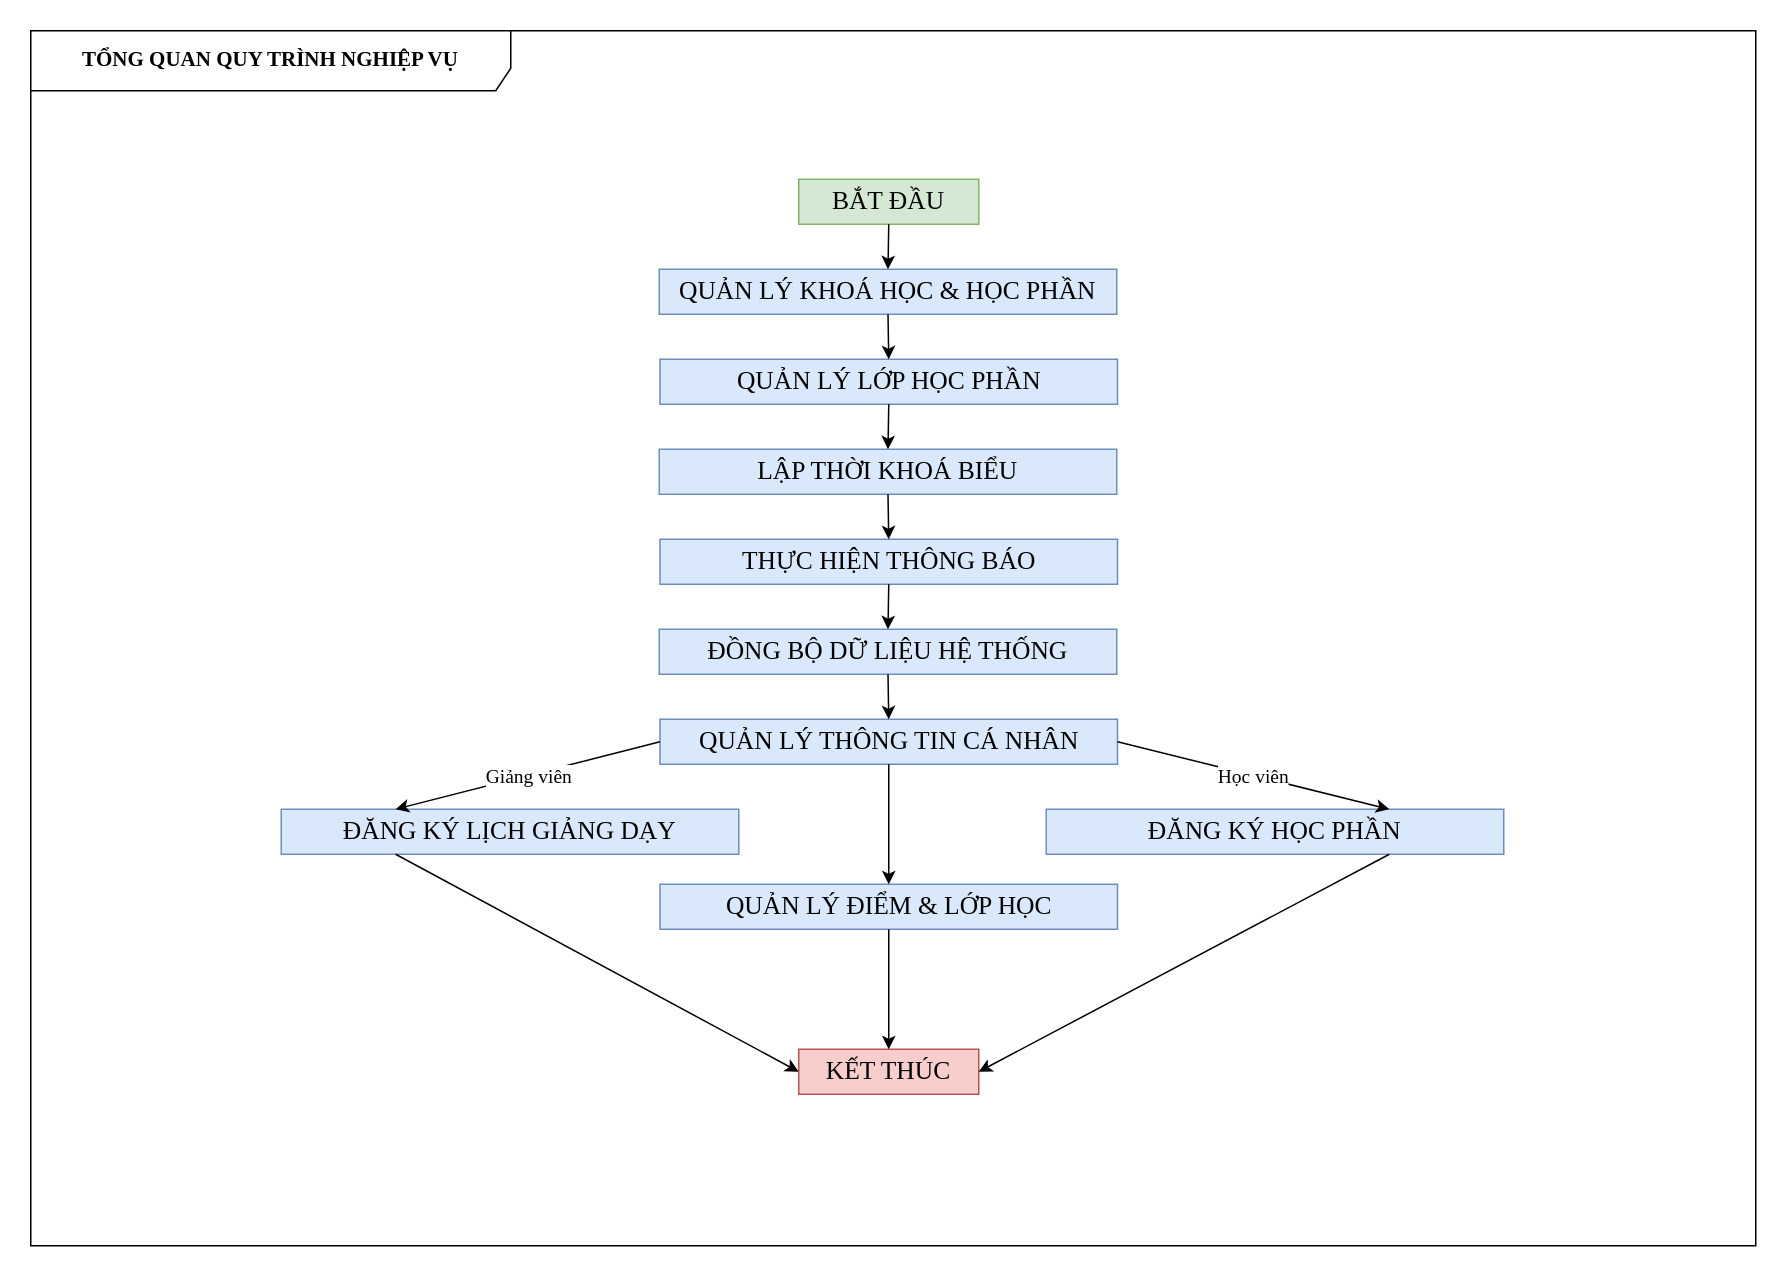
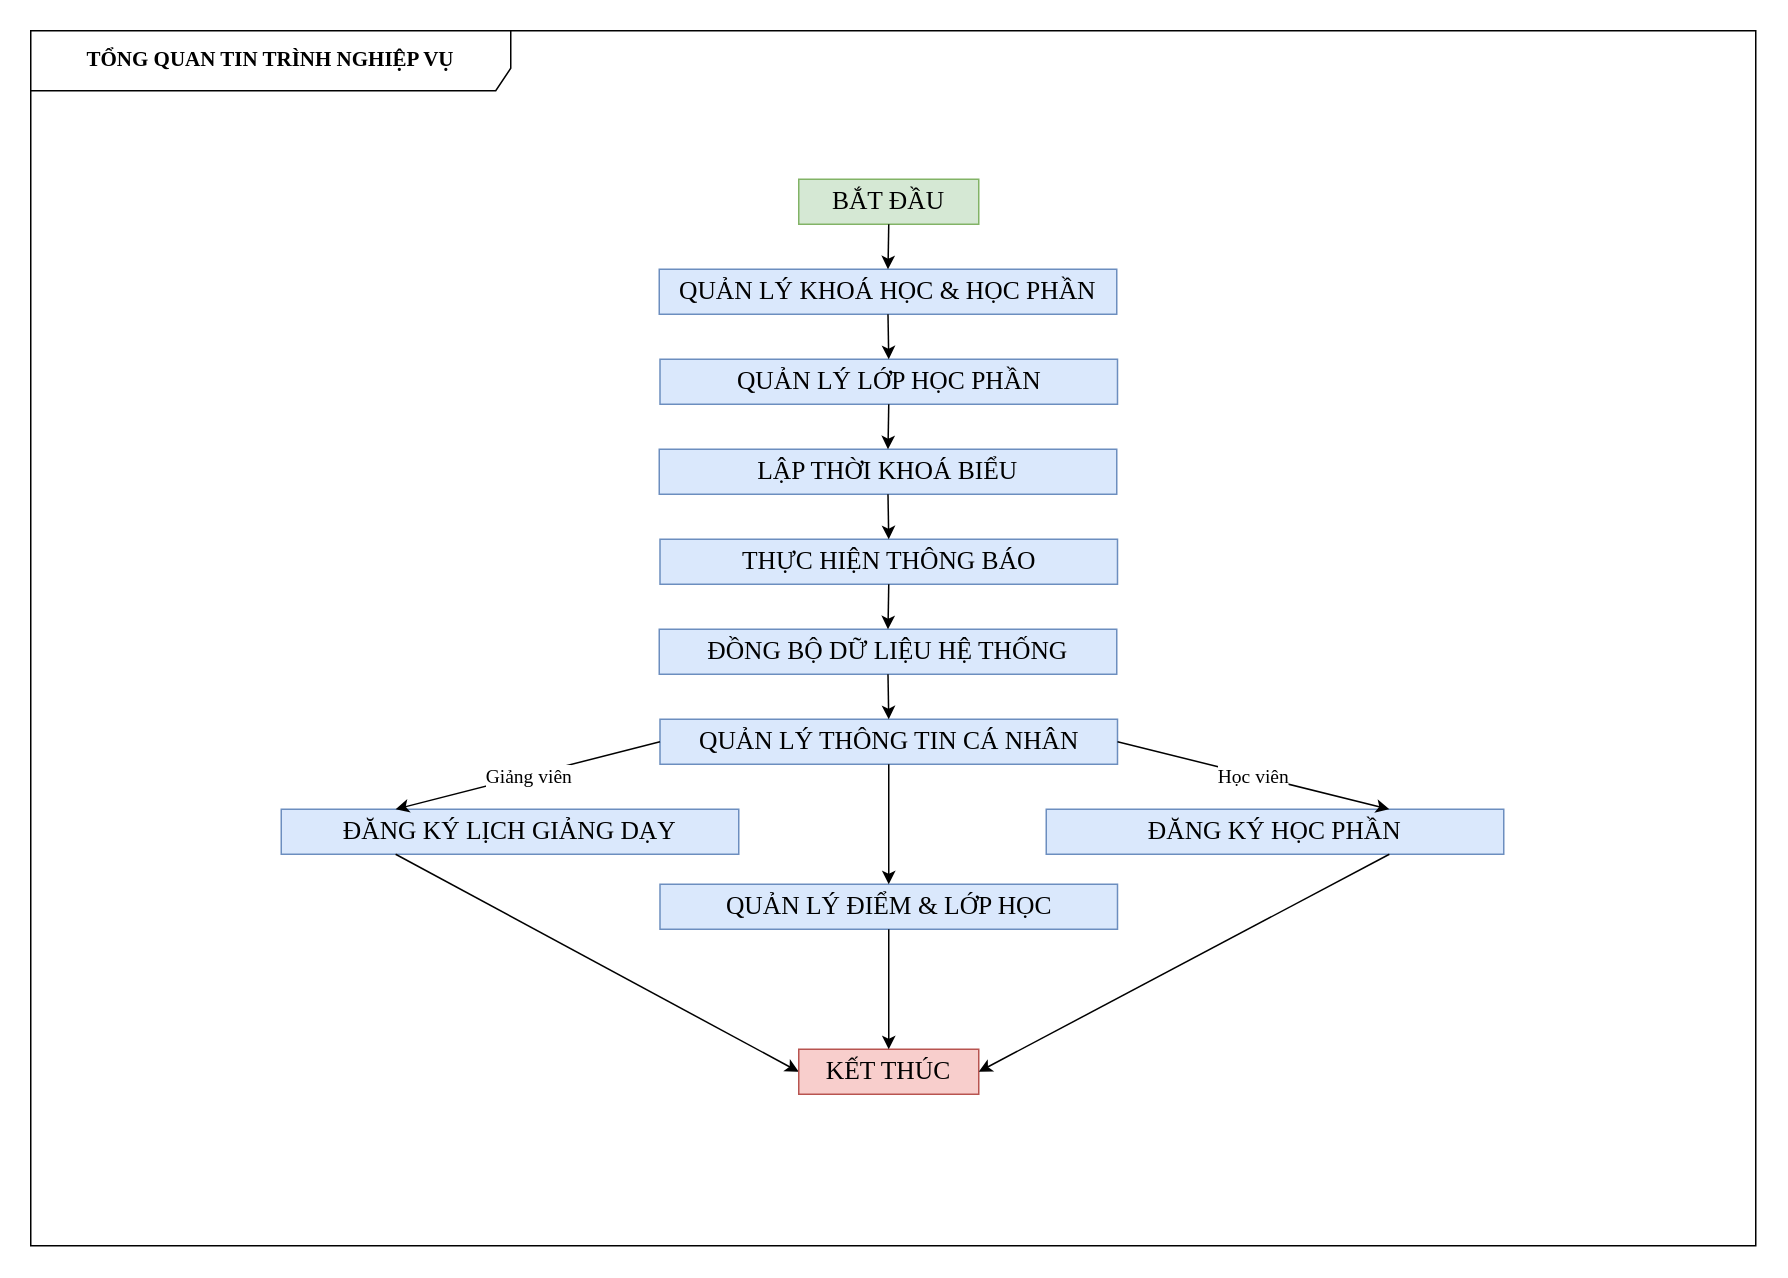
node "TỔNG QUAN QUY TRÌNH NGHIỆP VỤ": label "TỔNG QUAN QUY TRÌNH NGHIỆP VỤ" -> "TỔNG QUAN TIN TRÌNH NGHIỆP VỤ"
